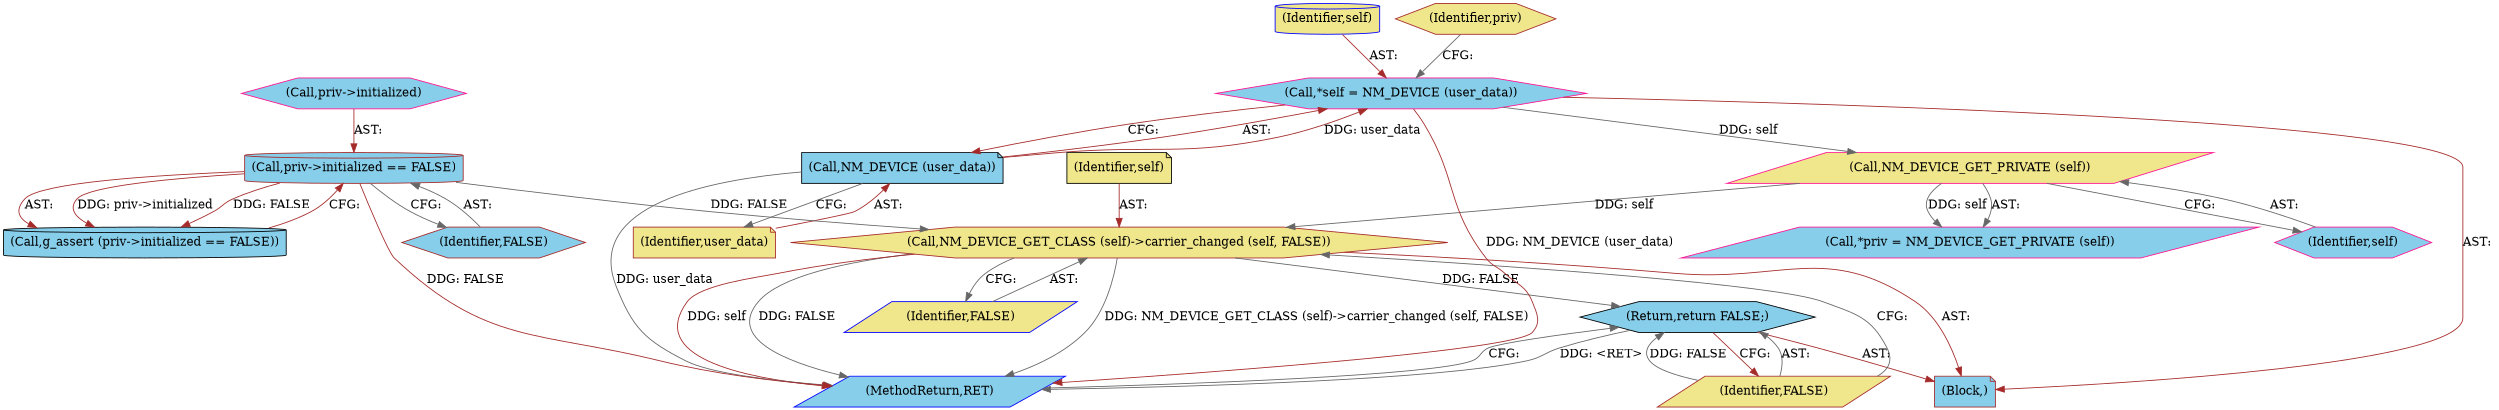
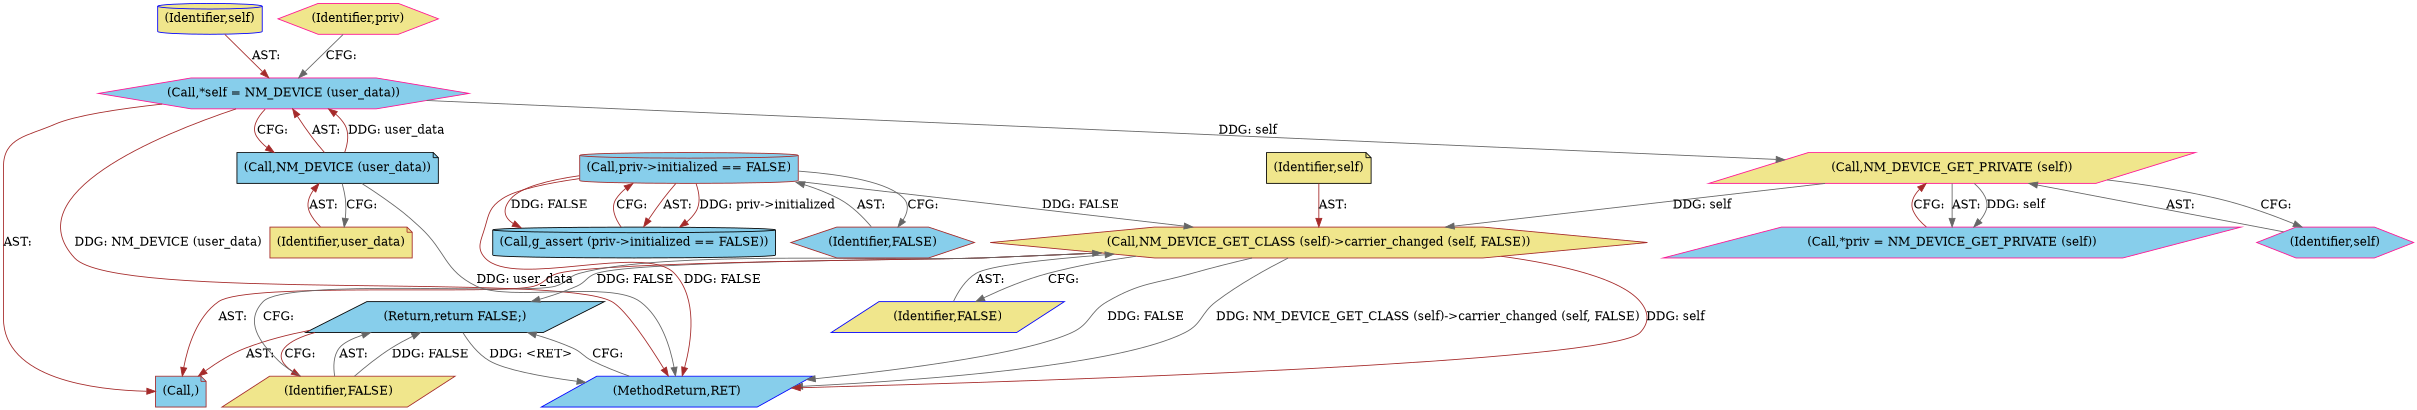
node "(Identifier,priv)": color brown -> deeppink
node "(Call,priv->initialized)": removed
edge "(Call,*priv = NM_DEVICE_GET_PRIVATE (self))" -> "(Call,NM_DEVICE_GET_PRIVATE (self))": added, label "CFG:"
node "(Return,return FALSE;)": shape hexagon -> parallelogram
node "(Block,)": label "(Block,)" -> "(Call,)"
